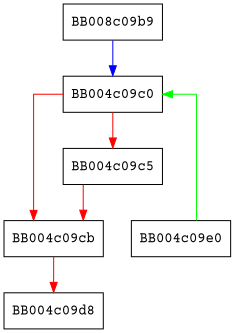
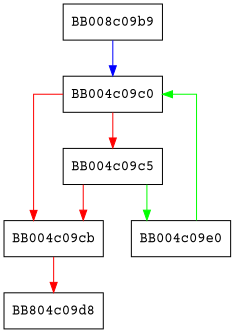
edge "BB004c09c5" -> "BB004c09e0": added
node "BB004c09d8": label "BB004c09d8" -> "BB804c09d8"
